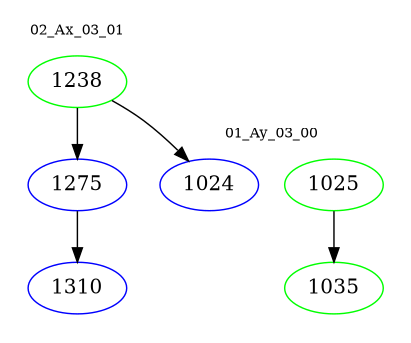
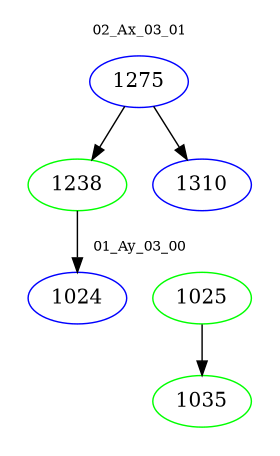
edge "1238" -> "1275": reversed
